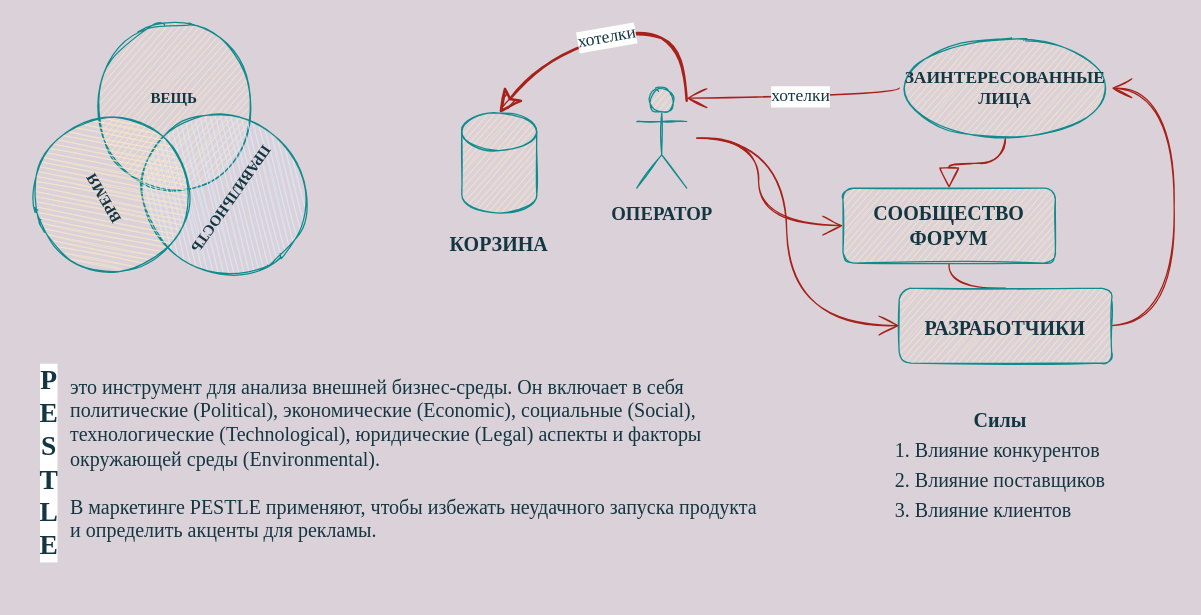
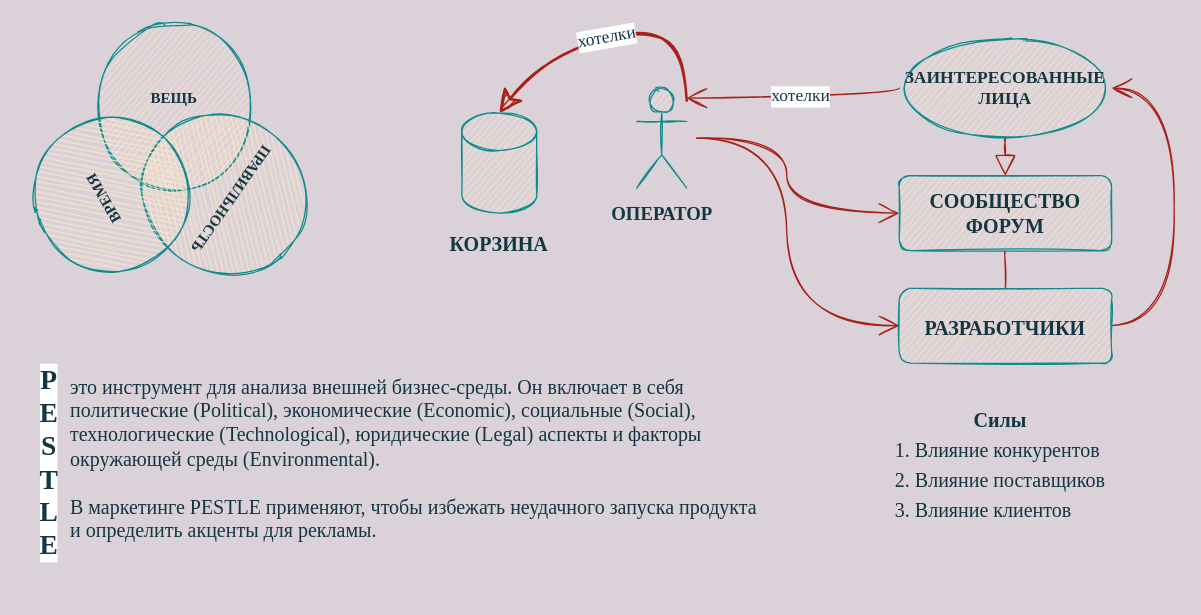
node "ПРАВИЛЬНОСТЬ": fillcolor #dae8fc -> #fae5c7
node "СООБЩЕСТВО ФОРУМ": moved (949, 226) -> (1006, 213)
